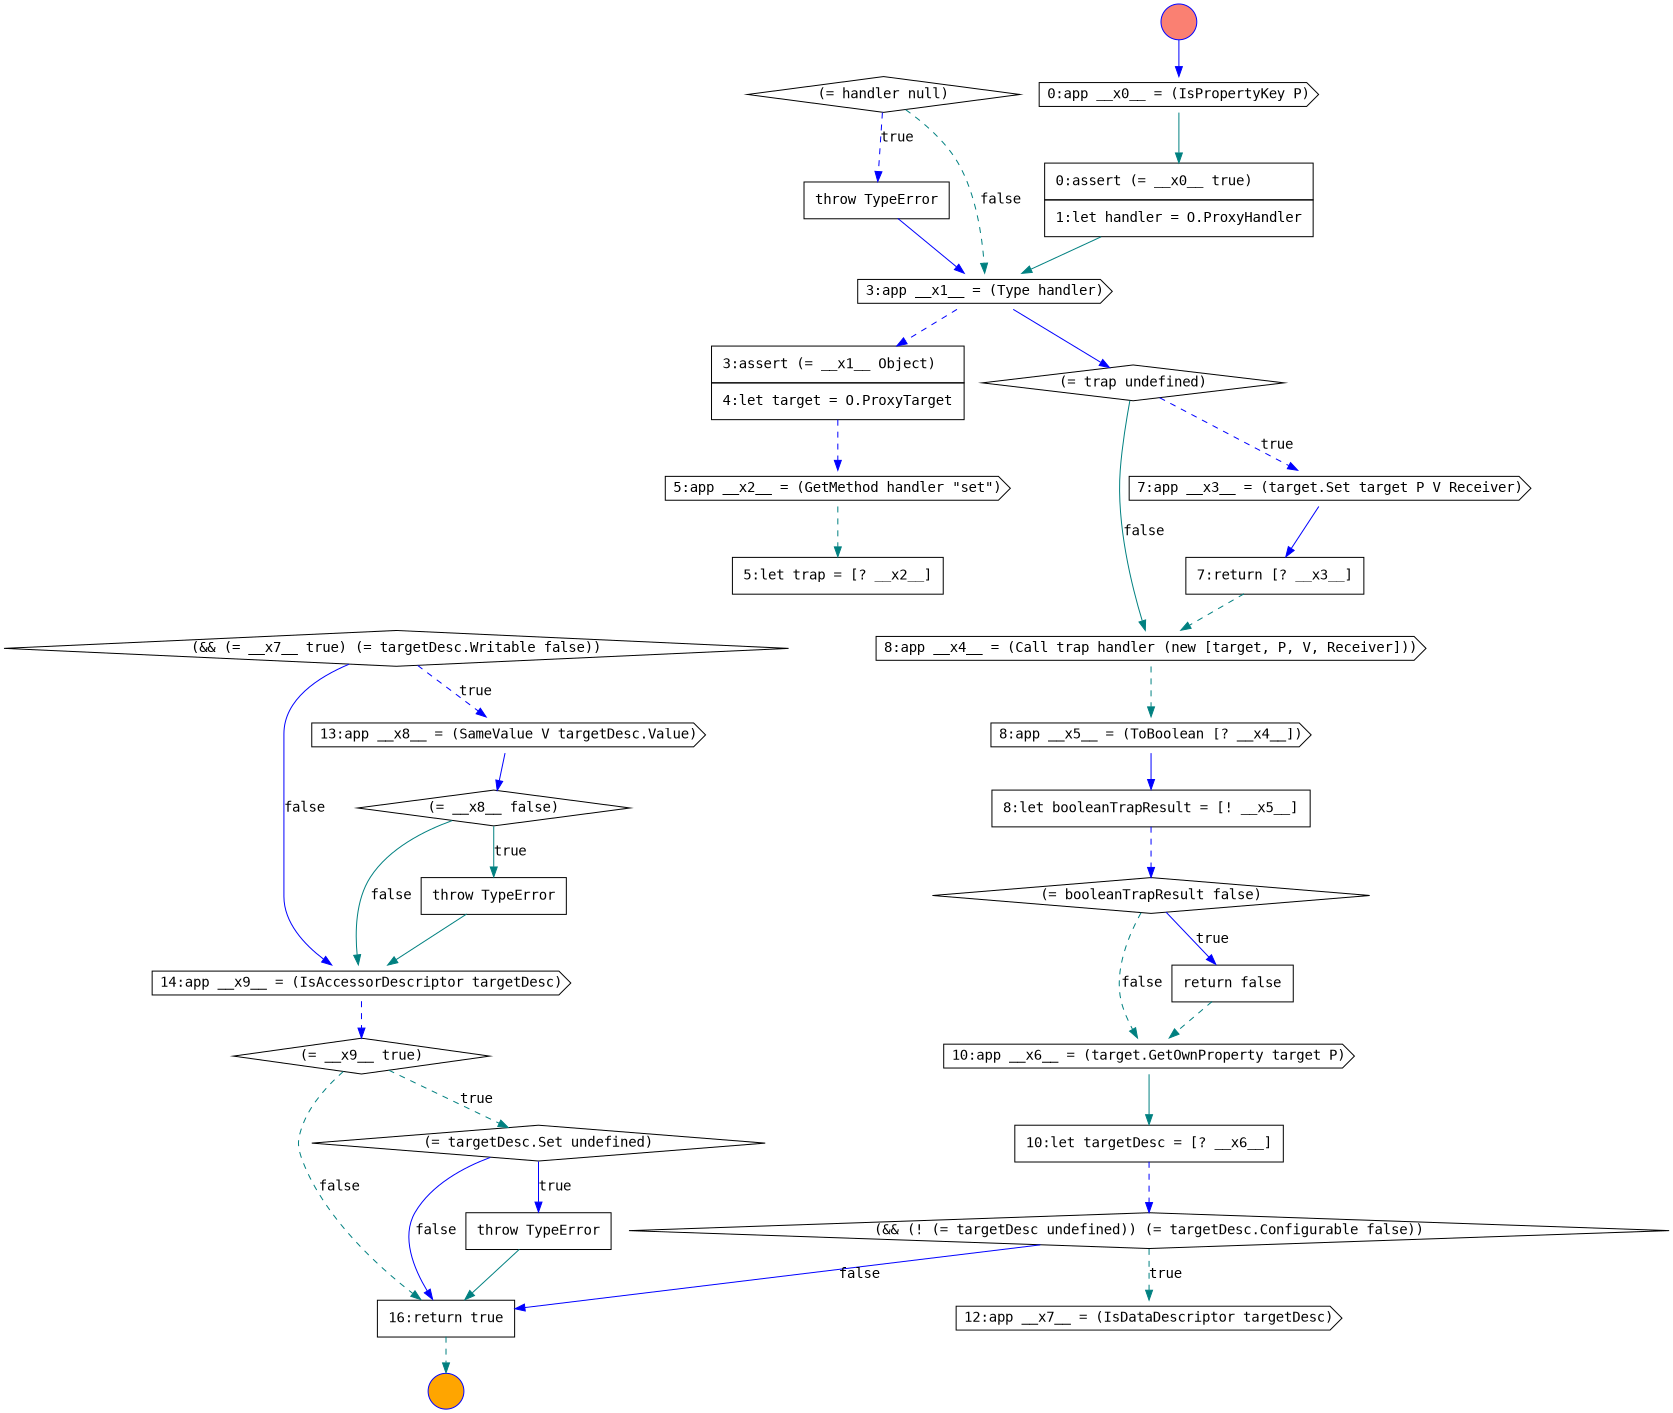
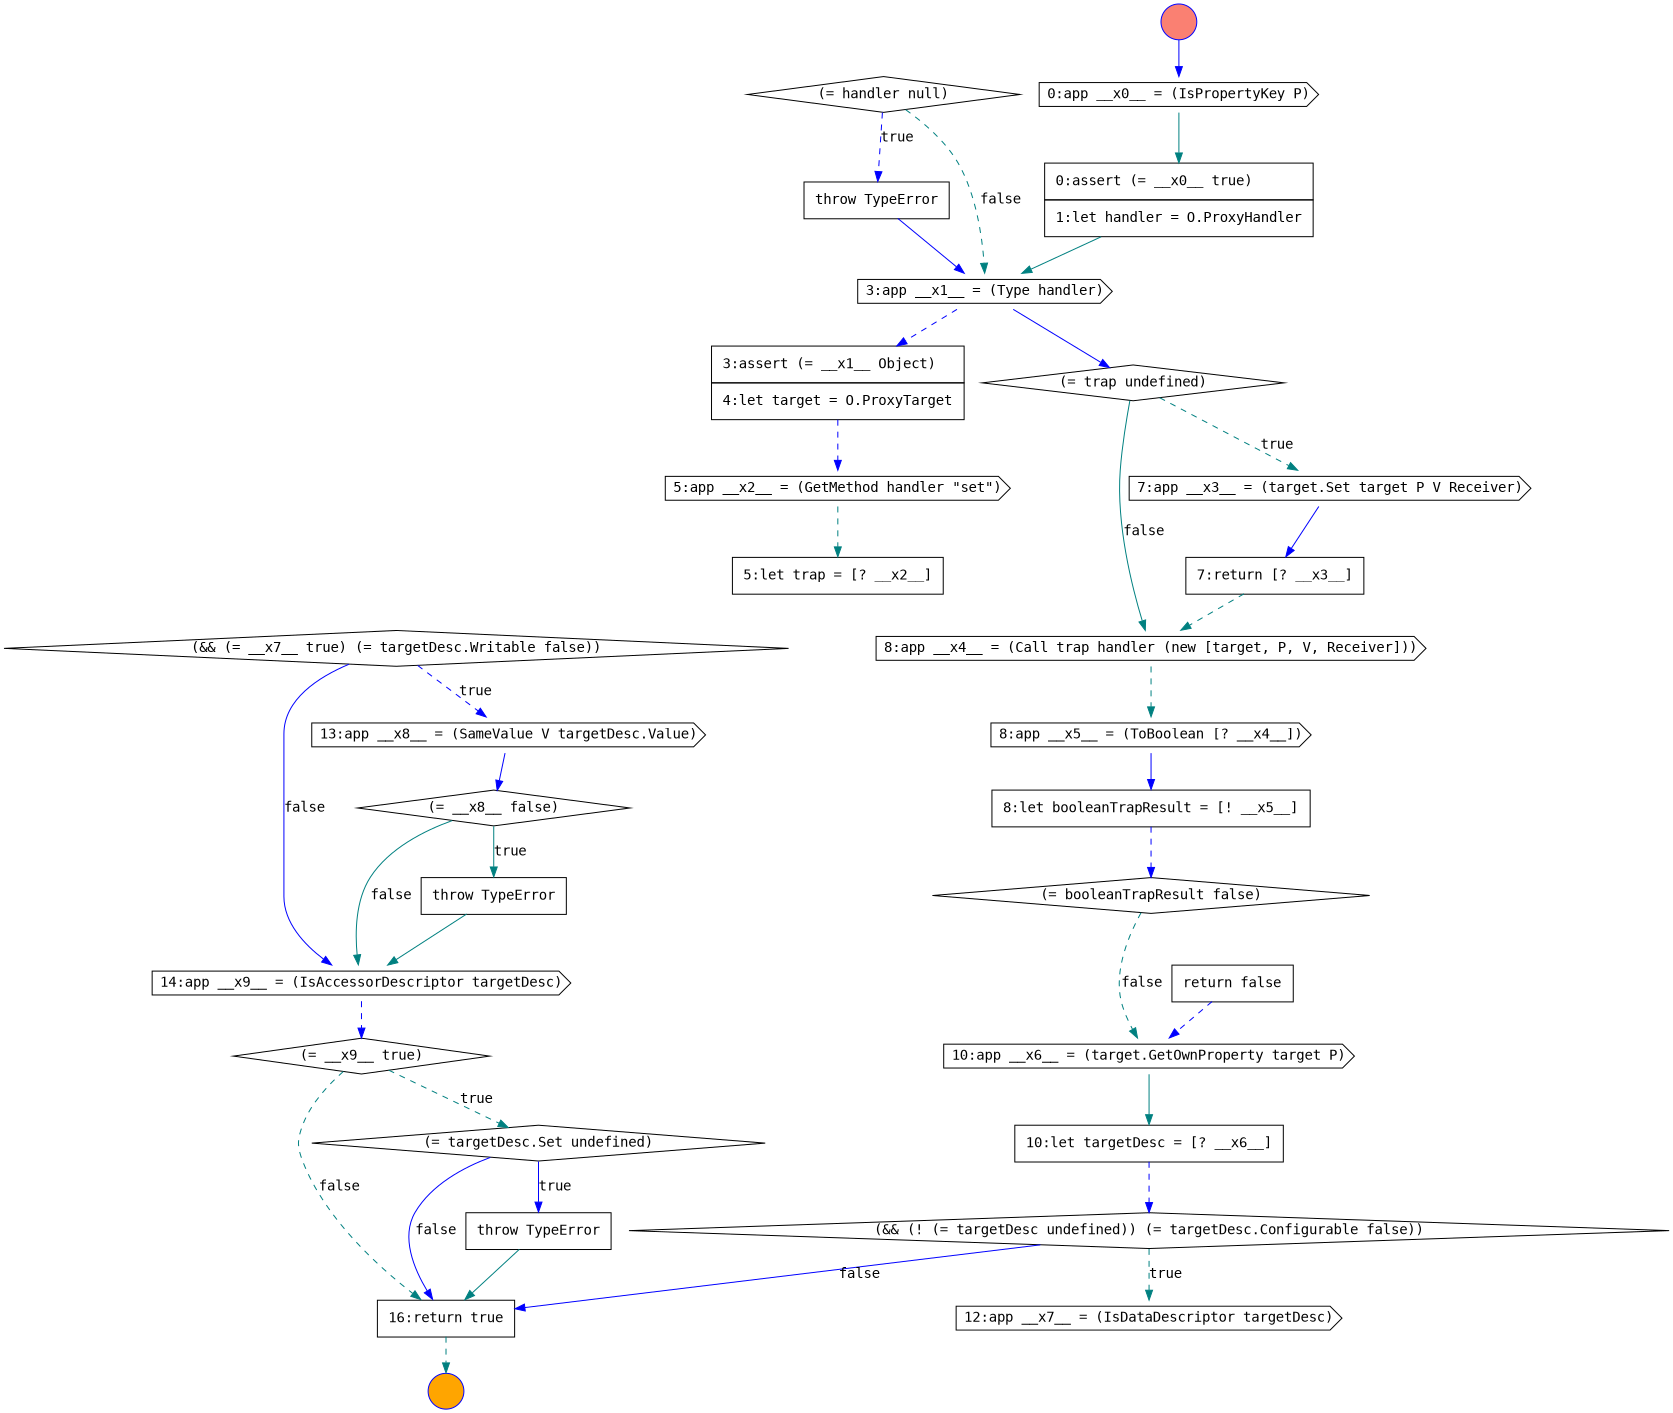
edge "(= trap undefined)" -> "7:app __x3__ = (target.Set target P V Receiver)": color blue -> teal
edge "(= booleanTrapResult false)" -> "return false": removed, label "true"
edge "return false" -> "10:app __x6__ = (target.GetOwnProperty target P)": color teal -> blue
